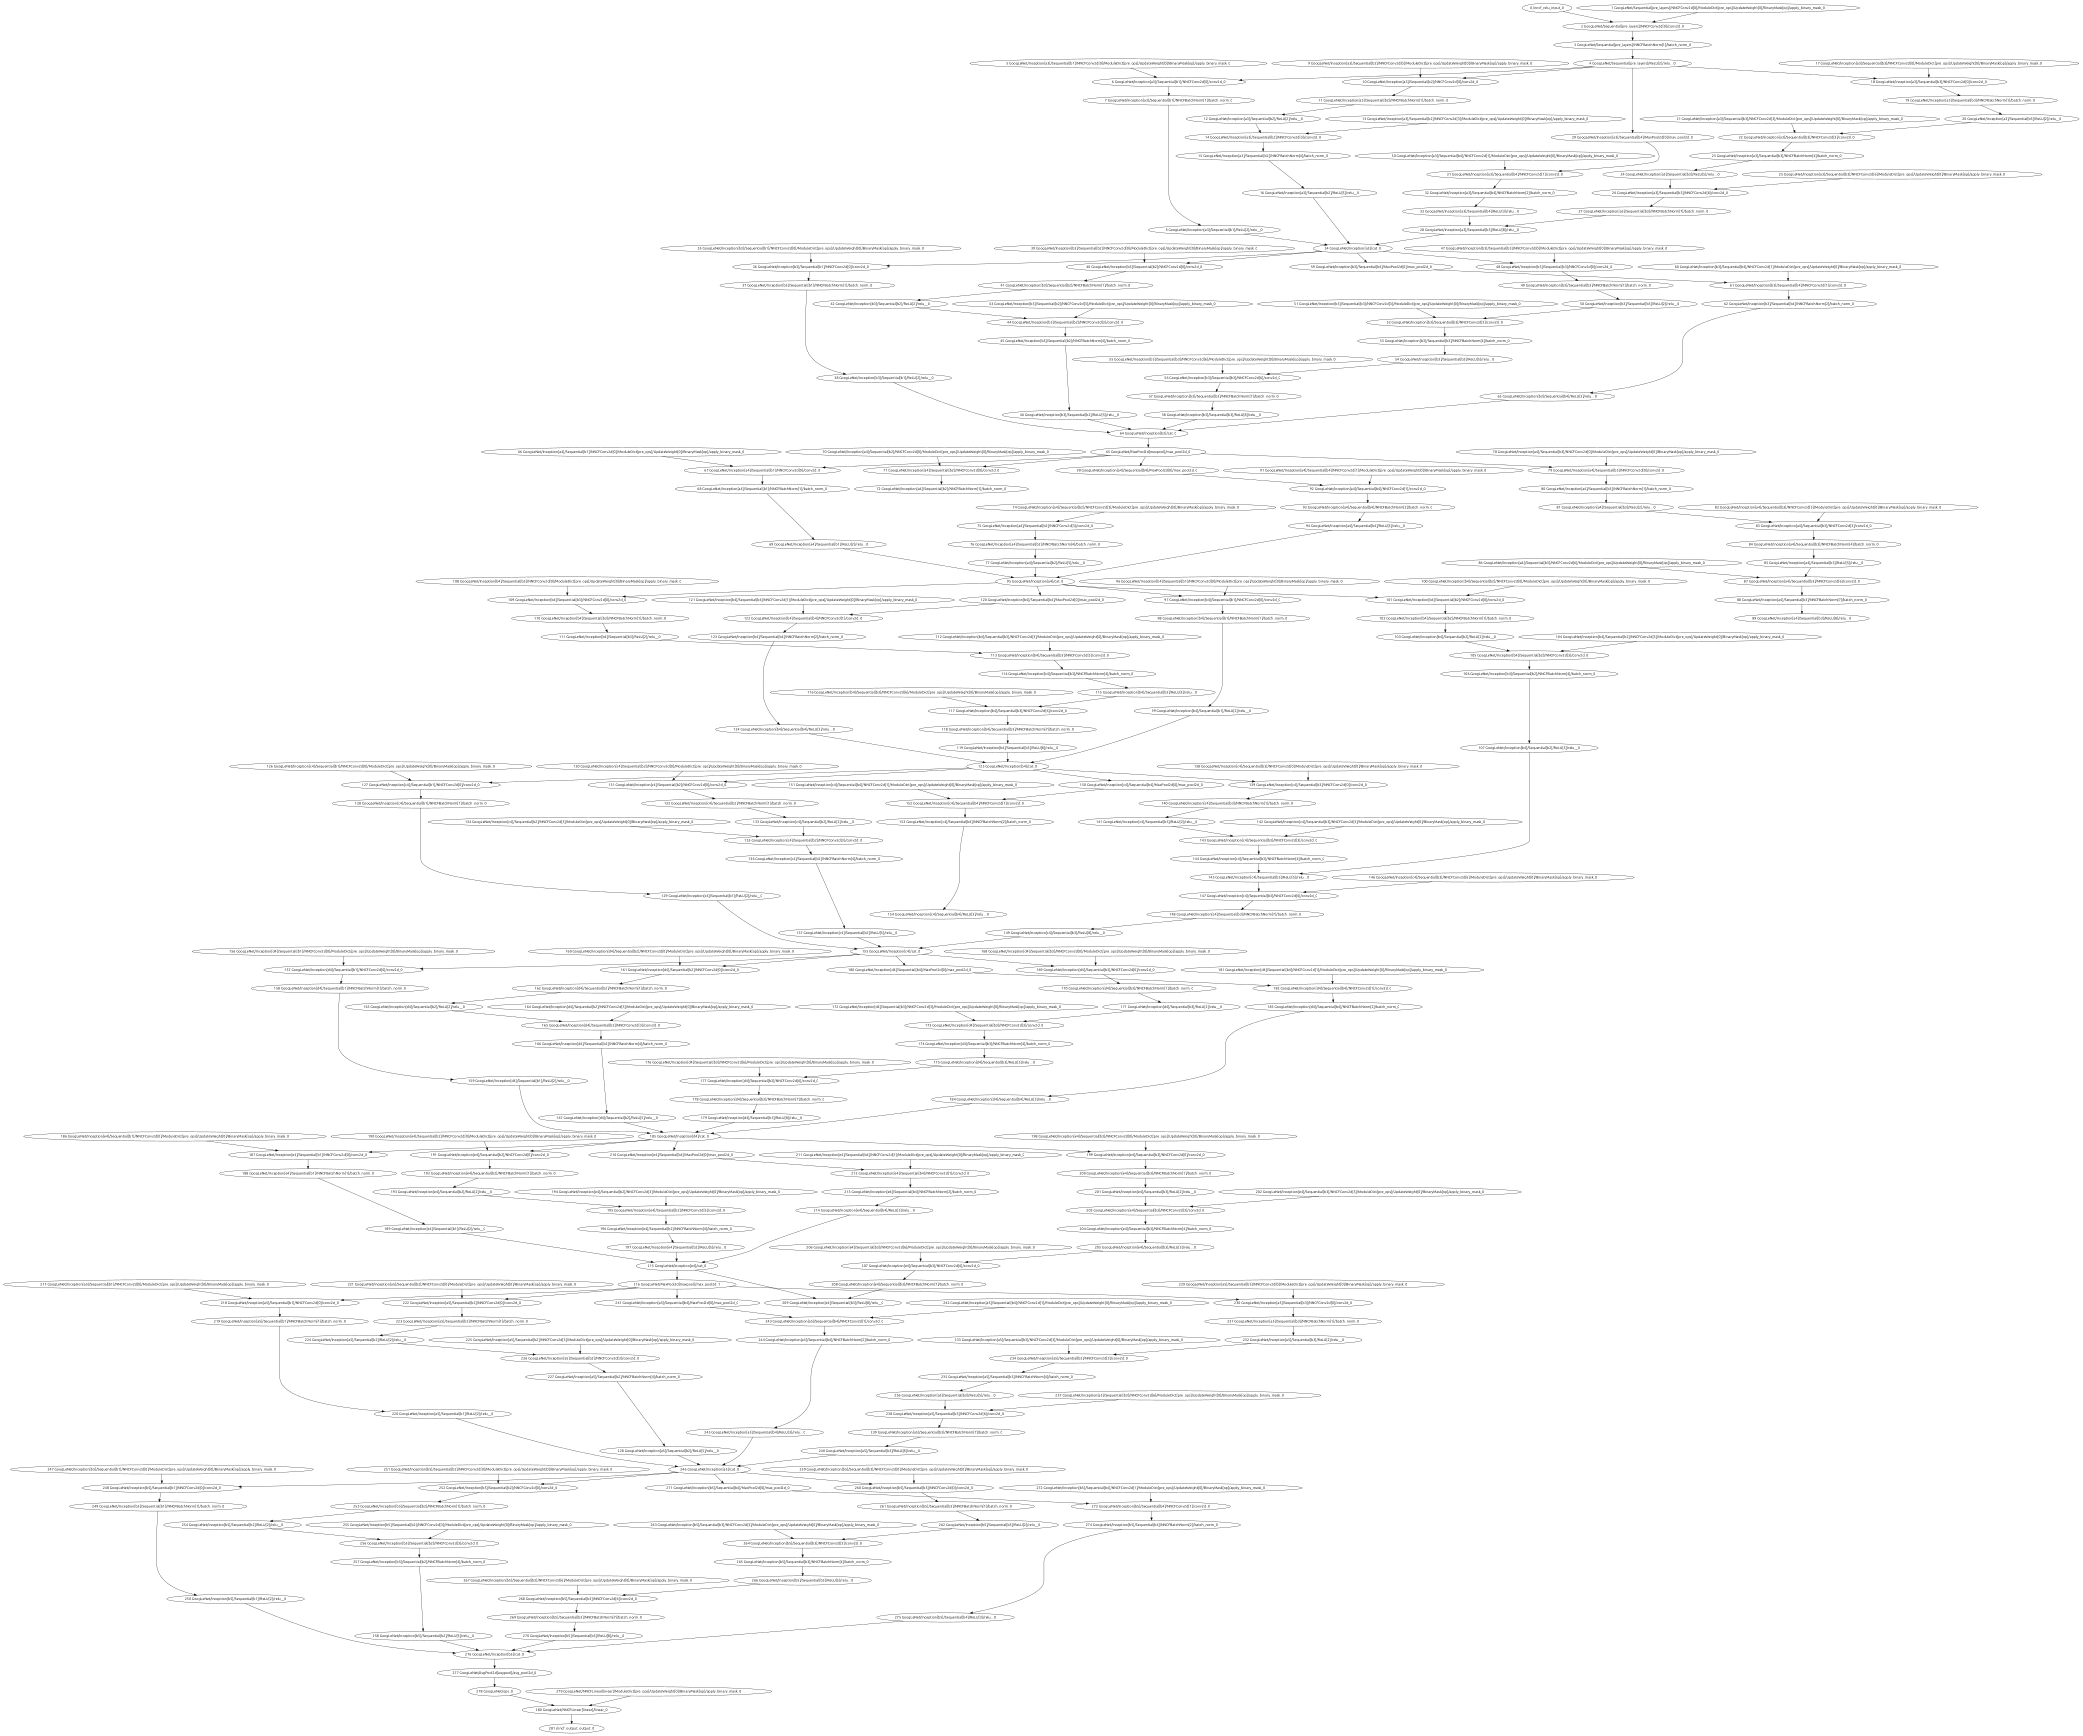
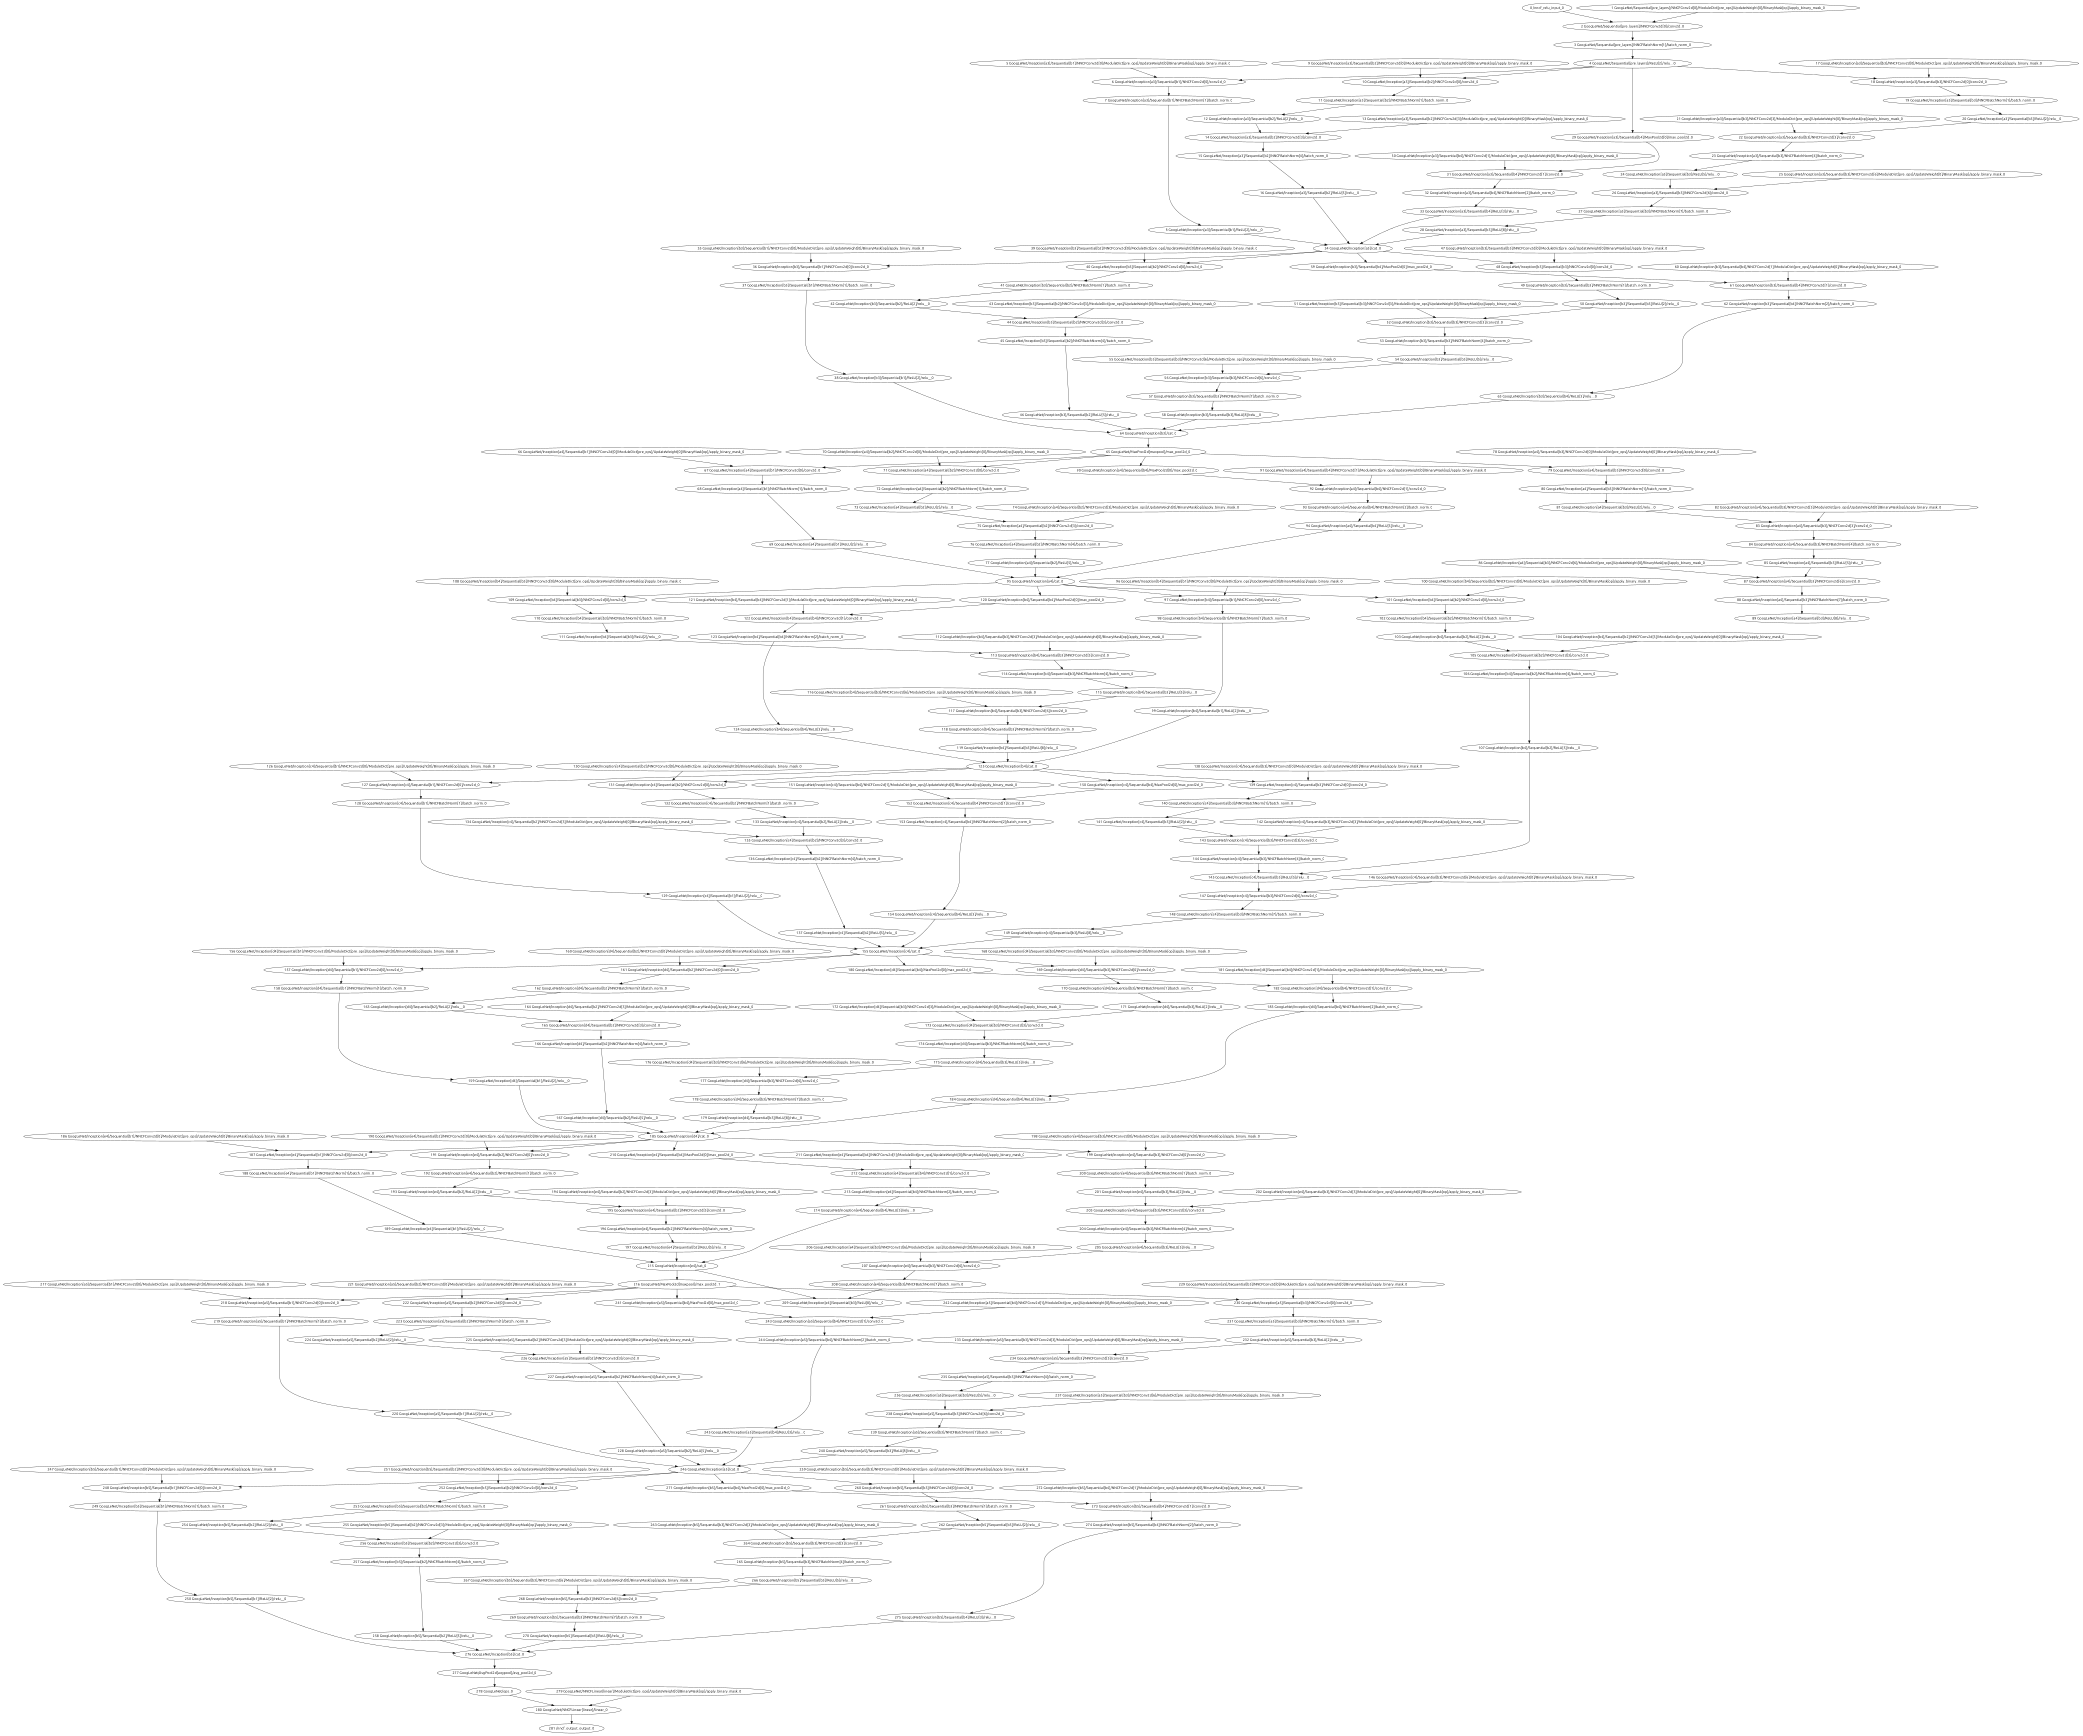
edge "33 GoogLeNet/Inception[a3]/Sequential[b4]/ReLU[3]/relu__0" -> "28 GoogLeNet/Inception[a3]/Sequential[b3]/ReLU[8]/relu__0": now "33 GoogLeNet/Inception[a3]/Sequential[b4]/ReLU[3]/relu__0" -> "34 GoogLeNet/Inception[a3]/cat_0"
node "73 GoogLeNet/Inception[a4]/Sequential[b2]/ReLU[2]/relu__0": added
edge "154 GoogLeNet/Inception[c4]/Sequential[b4]/ReLU[3]/relu__0" -> "155 GoogLeNet/Inception[c4]/cat_0": added
